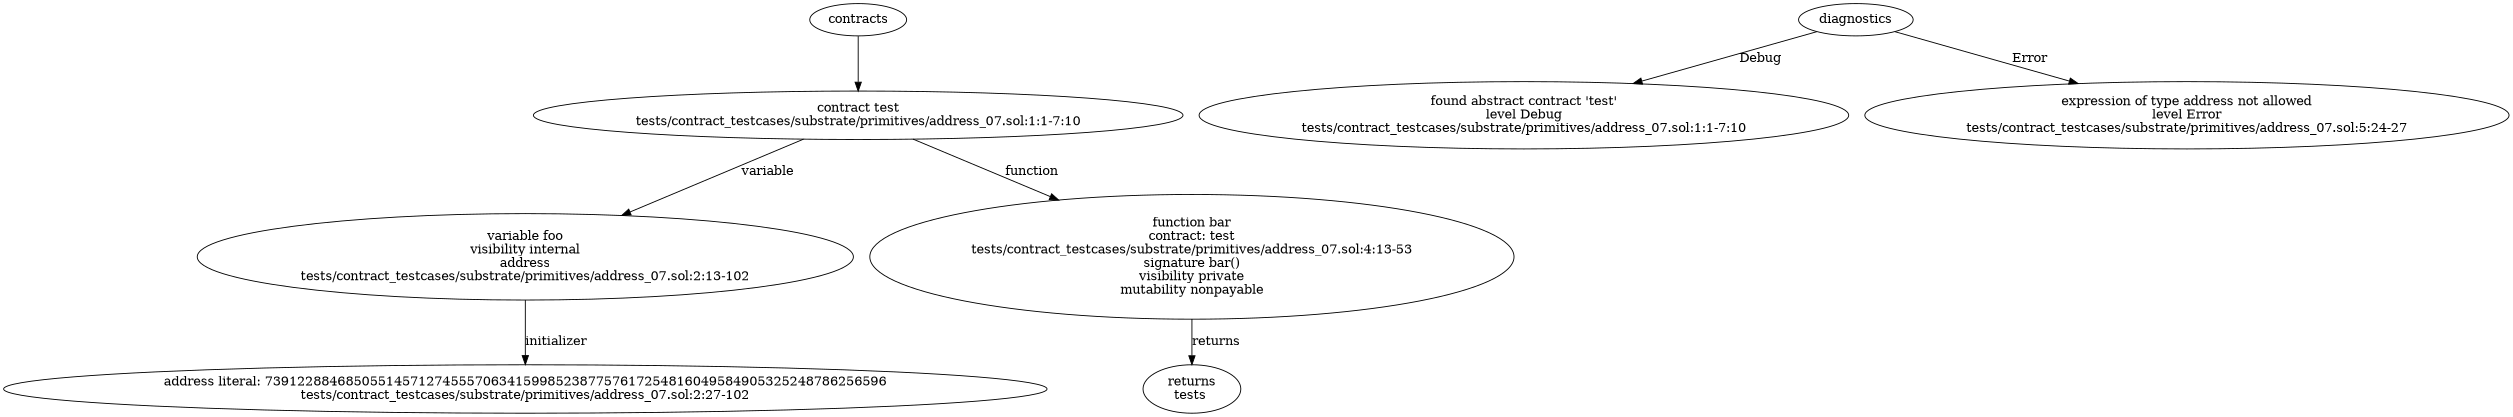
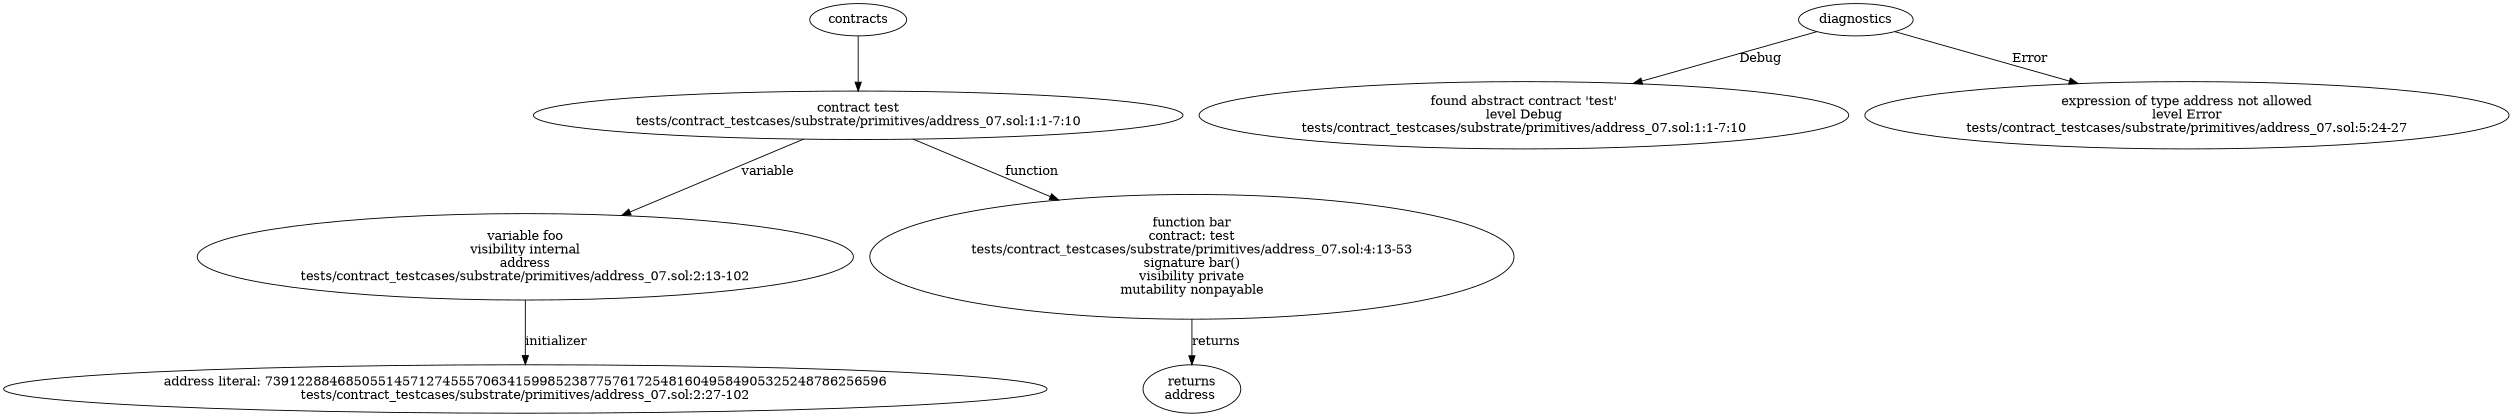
node "returns tests": label "returns tests" -> "returns address"
